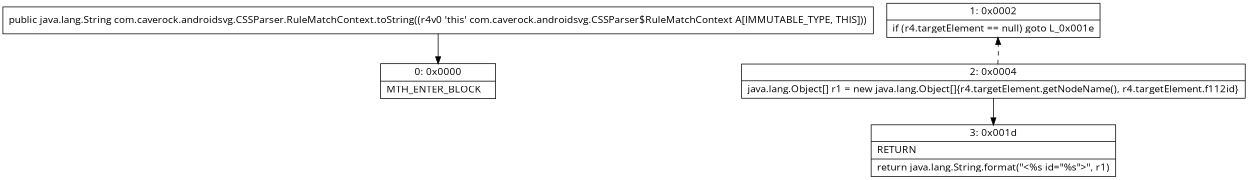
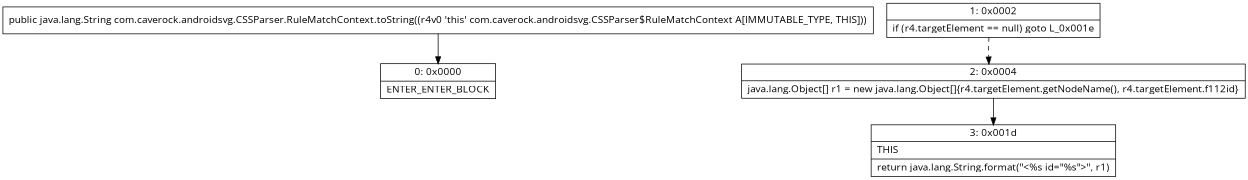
edge "2: 0x0004" -> "1: 0x0002": reversed
node "0: 0x0000": text "MTH_ENTER_BLOCK" -> "ENTER_ENTER_BLOCK"
node "3: 0x001d": text "RETURN" -> "THIS"
